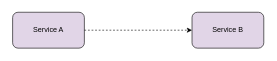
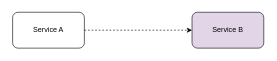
node "Service A": fillcolor #e1d5e7 -> #ffffff
